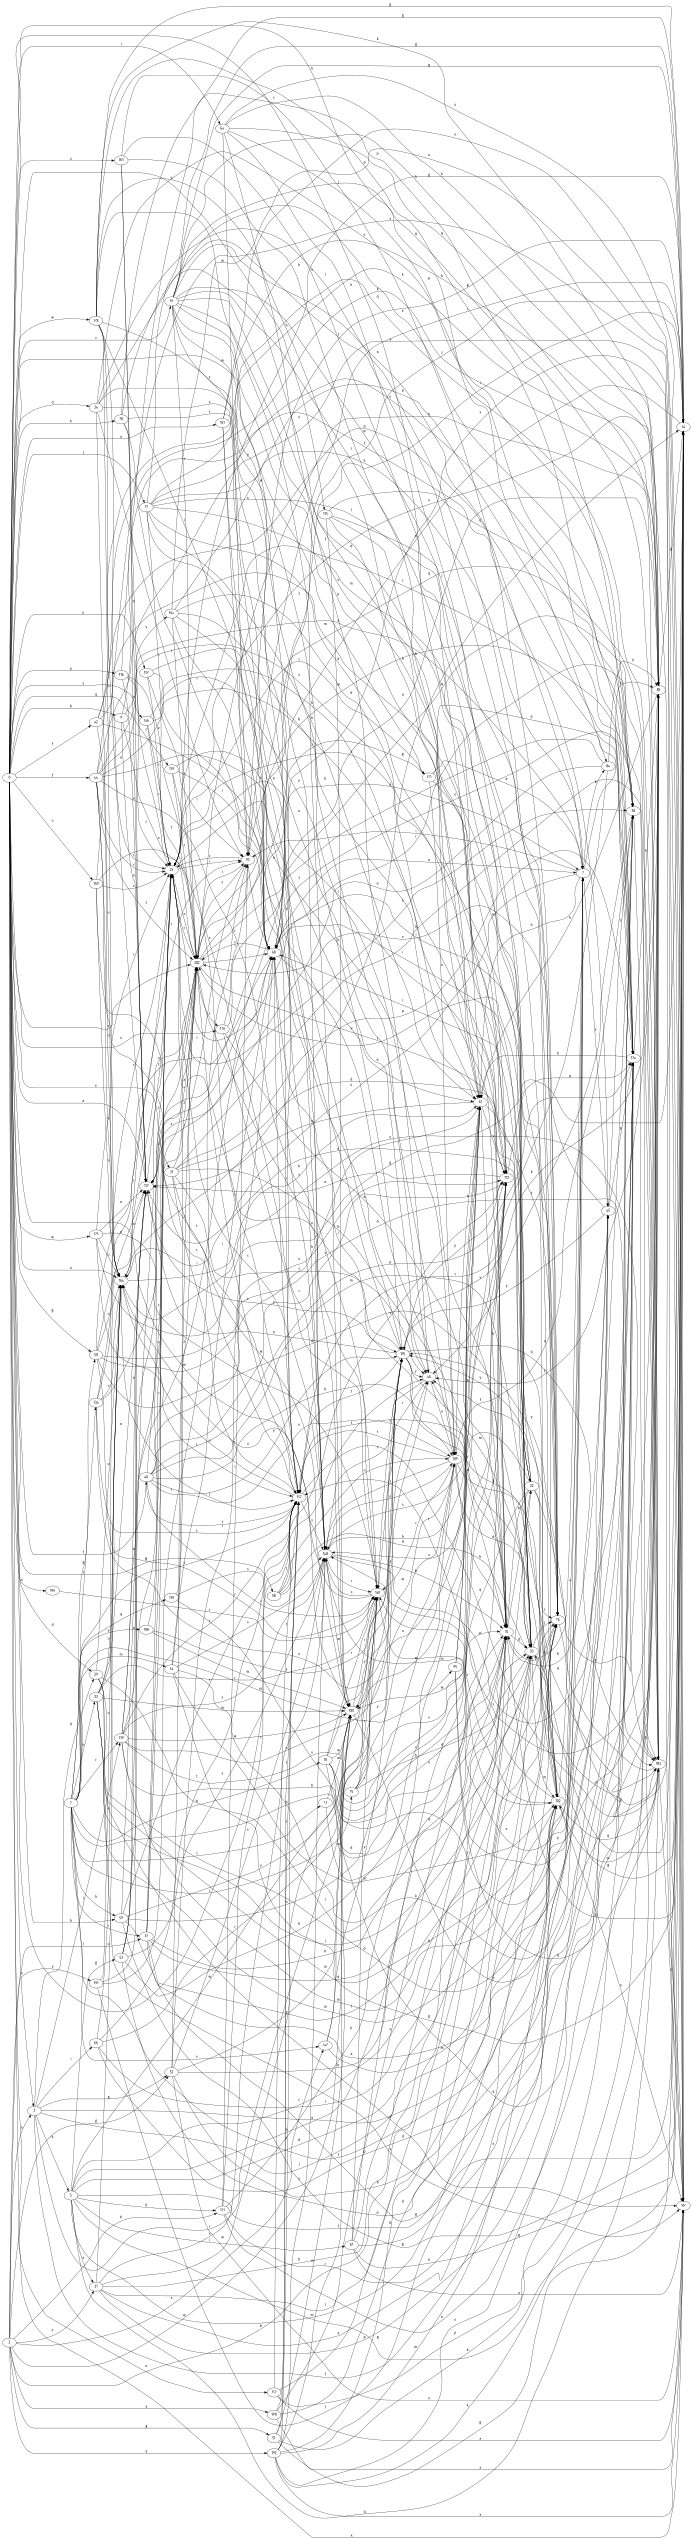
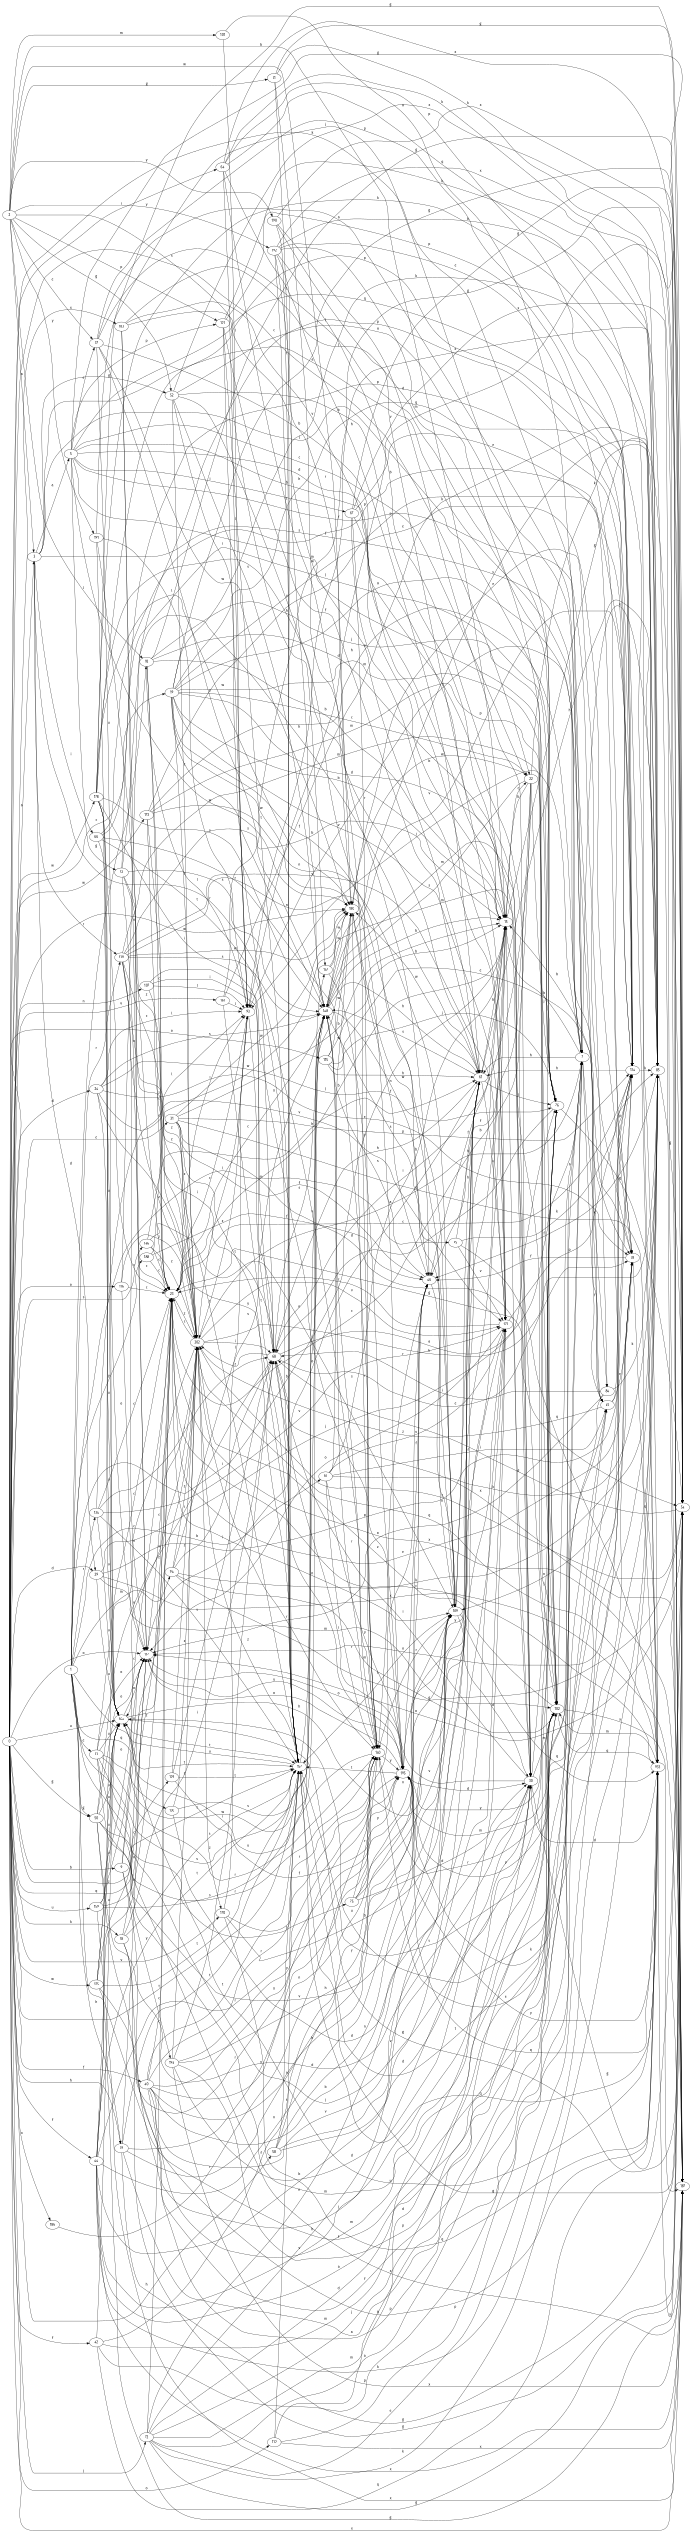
node "101": added
edge "202" -> "173": reversed
node "73": removed
